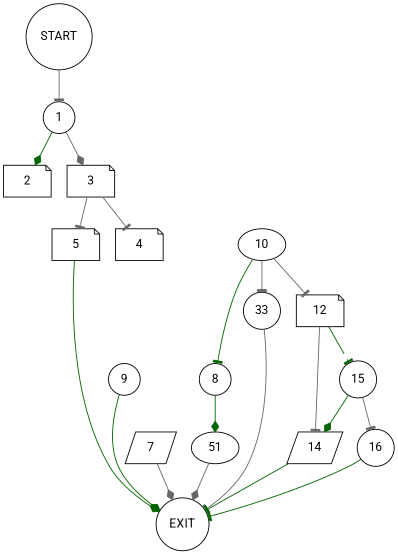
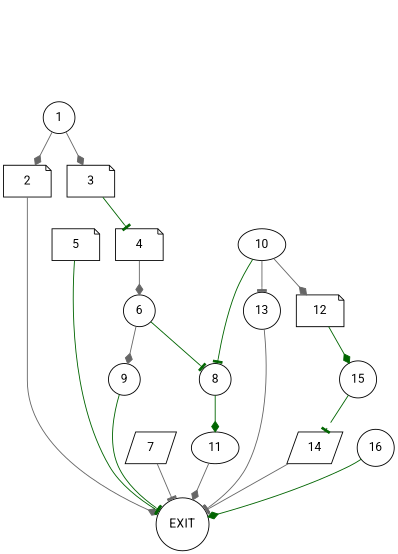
node "START": removed
edge "1" -> "2": color darkgreen -> gray40
edge "3" -> "5": removed
edge "3" -> "4": color gray40 -> darkgreen
edge "10" -> "12": arrowhead tee -> diamond
node "6": added
node "33": label "33" -> "13"
edge "12" -> "15": arrowhead tee -> diamond
edge "12" -> "14": removed
edge "2" -> "EXIT": added
edge "5" -> "EXIT": arrowhead diamond -> tee
edge "15" -> "14": arrowhead diamond -> tee
edge "15" -> "16": removed
node "51": label "51" -> "11"
edge "9" -> "EXIT": arrowhead diamond -> tee
edge "7" -> "EXIT": arrowhead diamond -> tee
edge "14" -> "EXIT": color darkgreen -> gray40
edge "16" -> "EXIT": arrowhead tee -> diamond
